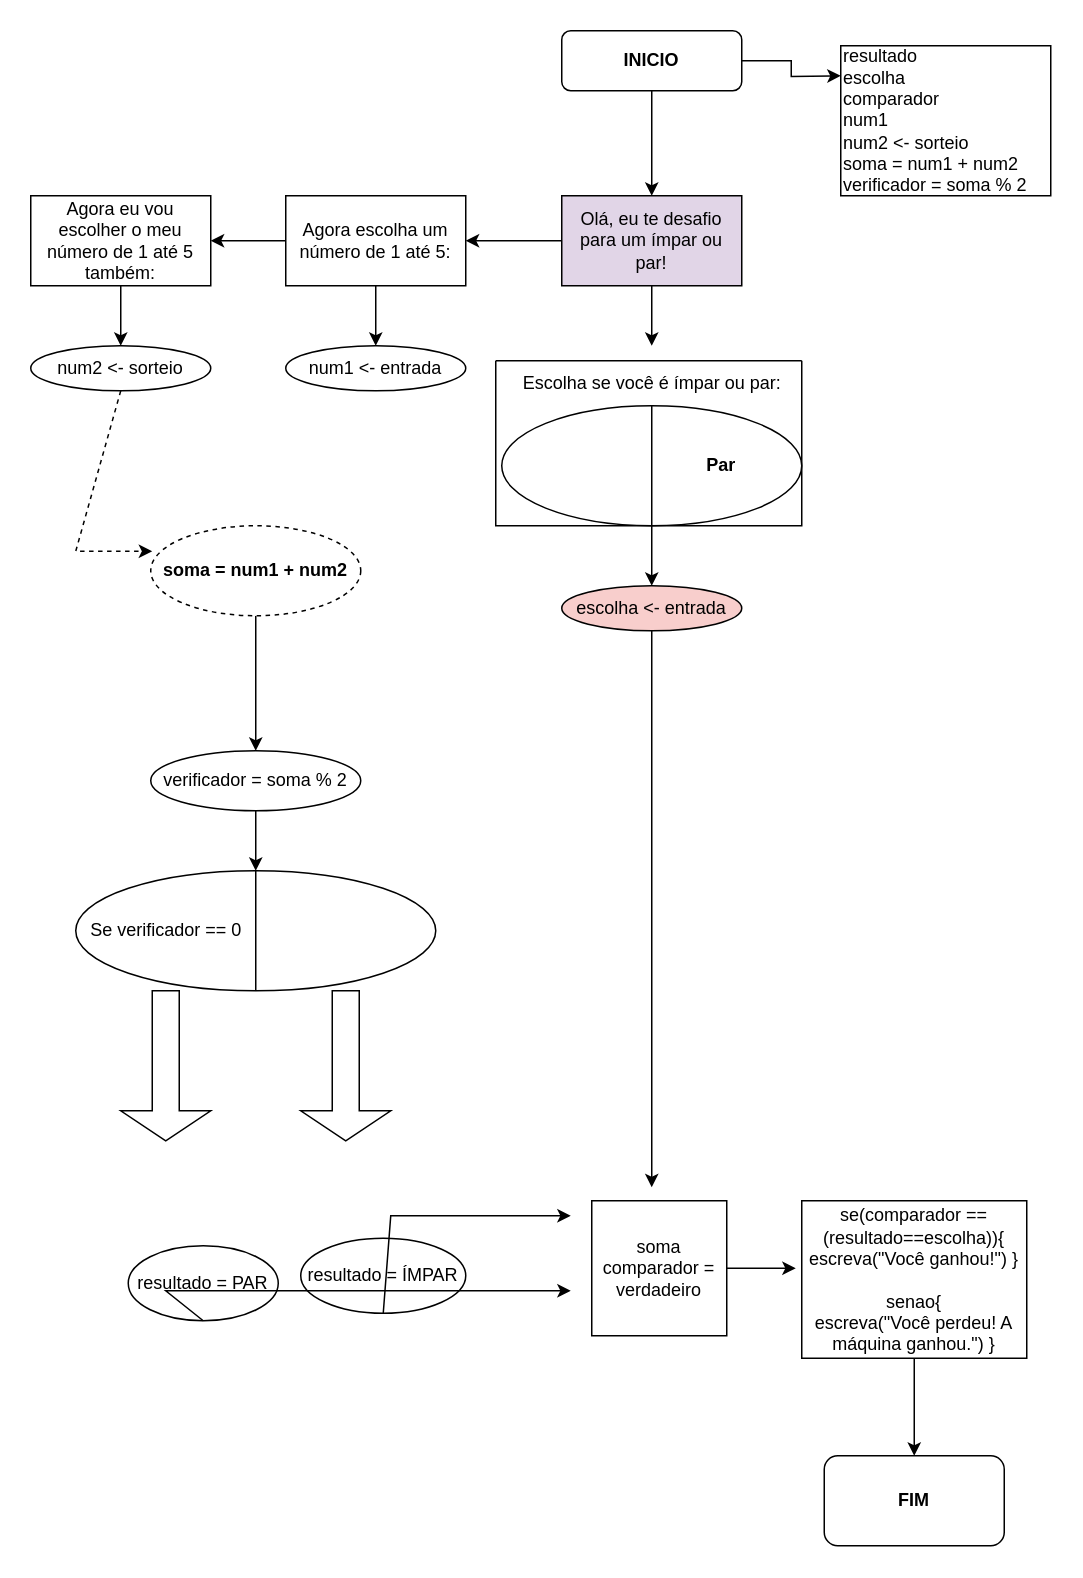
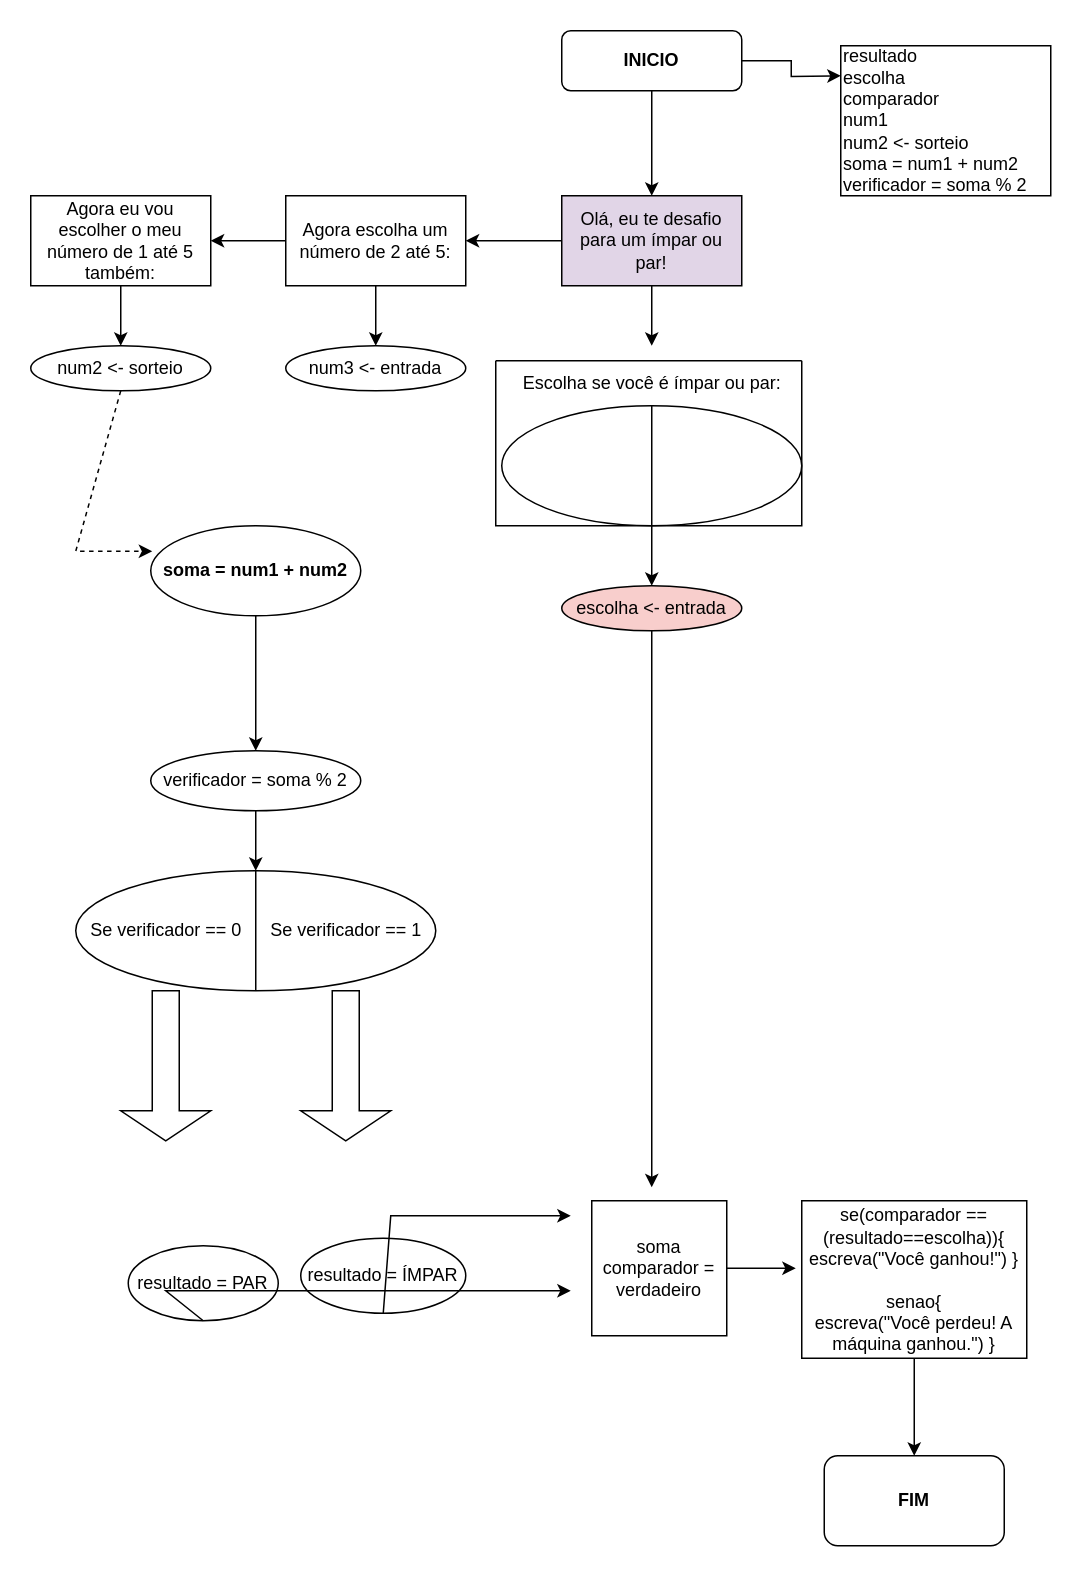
node "Agora escolha um número de 1 até 5:": label "Agora escolha um número de 1 até 5:" -> "Agora escolha um número de 2 até 5:"
node "num1 <- entrada": label "num1 <- entrada" -> "num3 <- entrada"
node "Par": removed
node "soma = num1 + num2": style dashed -> solid
node "Se verificador == 1": added
